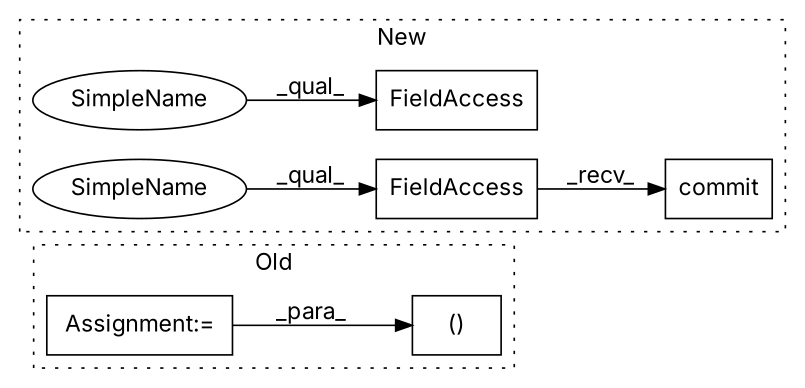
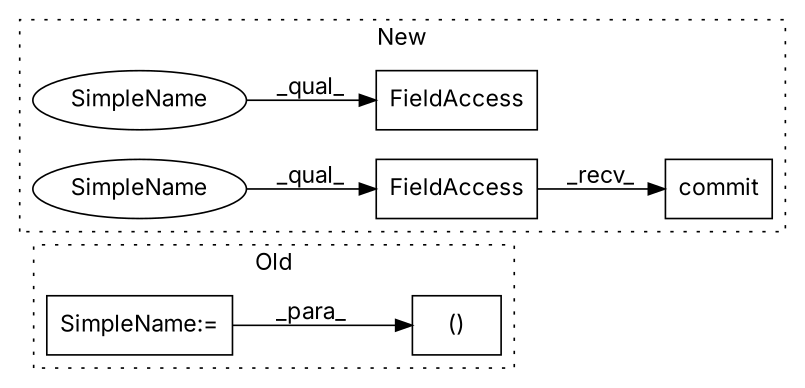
node "Assignment:=": label "Assignment:=" -> "SimpleName:="
